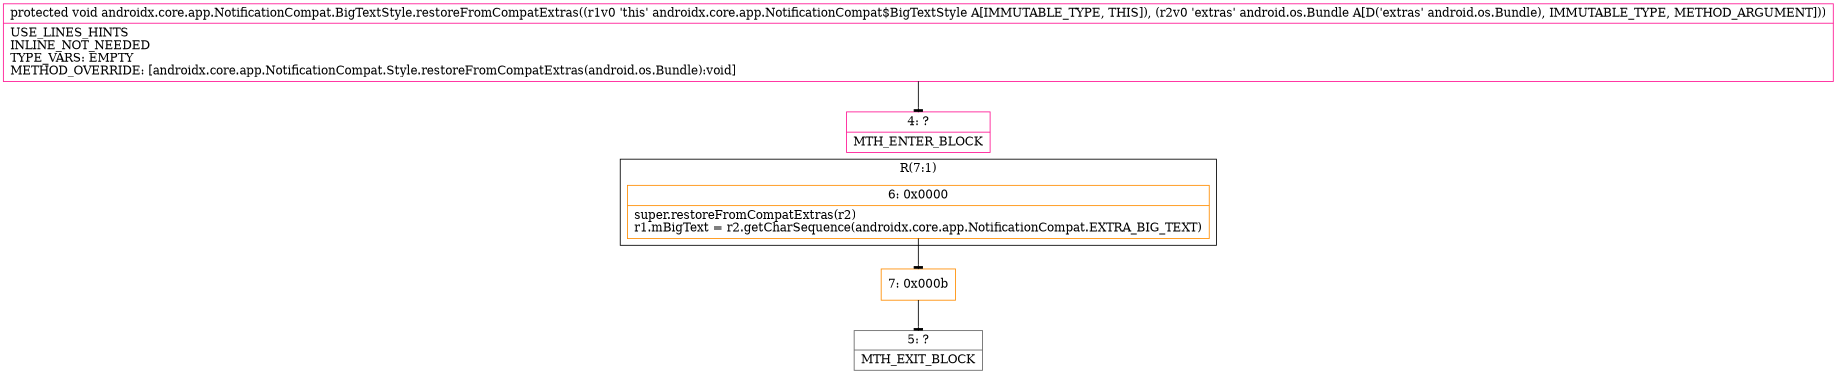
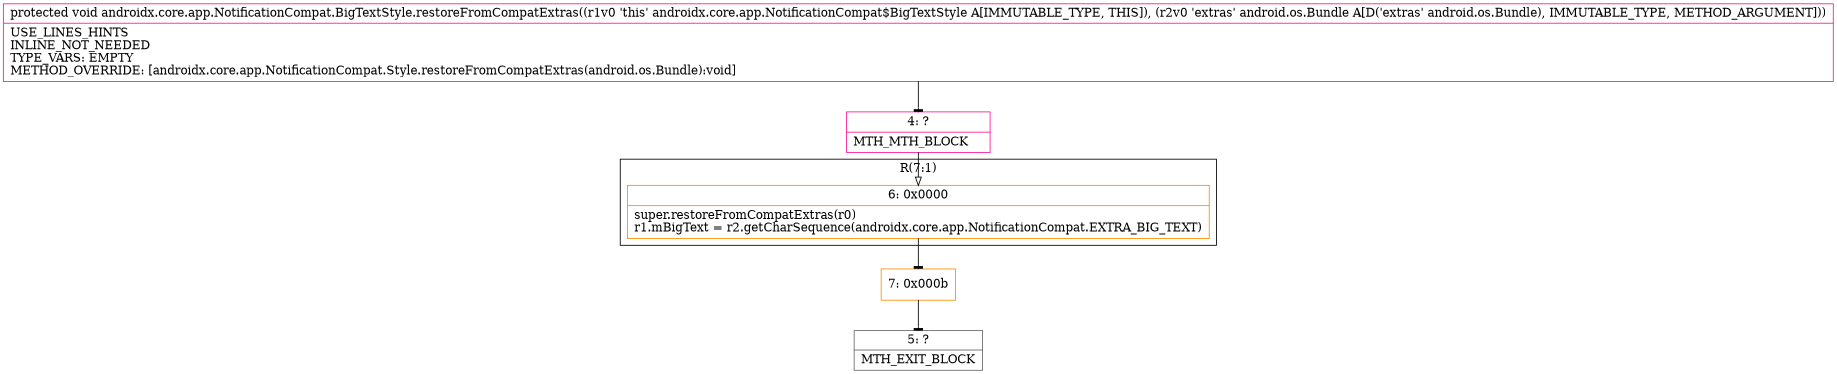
node "4: ?": text "MTH_ENTER_BLOCK" -> "MTH_MTH_BLOCK"
edge "4: ?" -> "6: 0x0000": added
node "6: 0x0000": text "super.restoreFromCompatExtras(r2)" -> "super.restoreFromCompatExtras(r0)"
